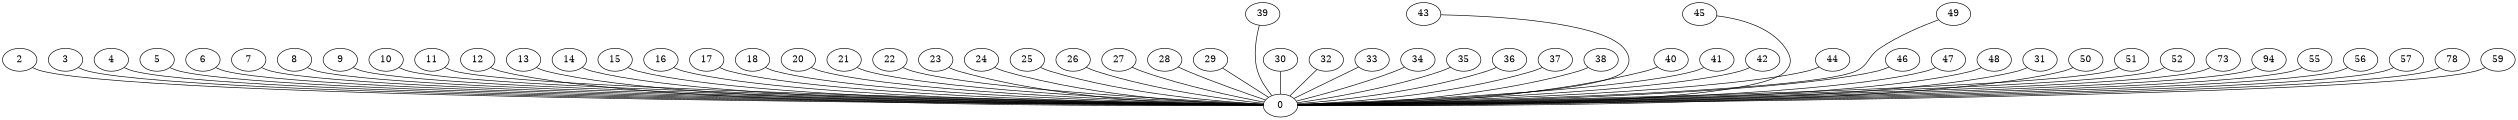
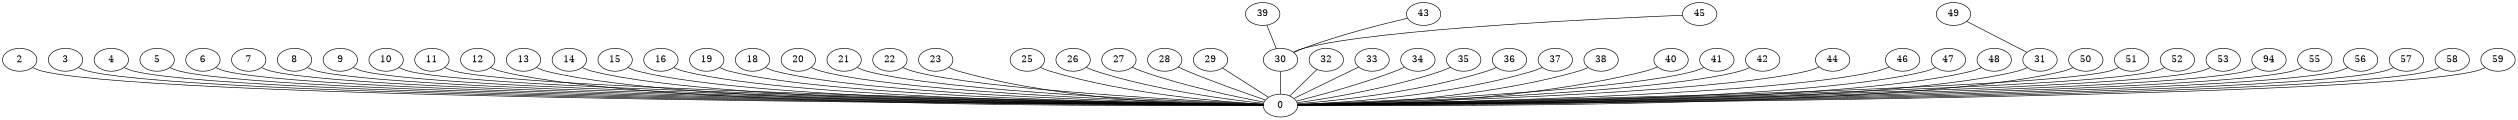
node "17": label "17" -> "19"
node "24": removed
node "73": label "73" -> "53"
node "78": label "78" -> "58"
edge "39" -- "0": now "39" -- "30"
edge "43" -- "0": now "43" -- "30"
edge "49" -- "0": now "49" -- "31"
edge "45" -- "0": now "45" -- "30"
